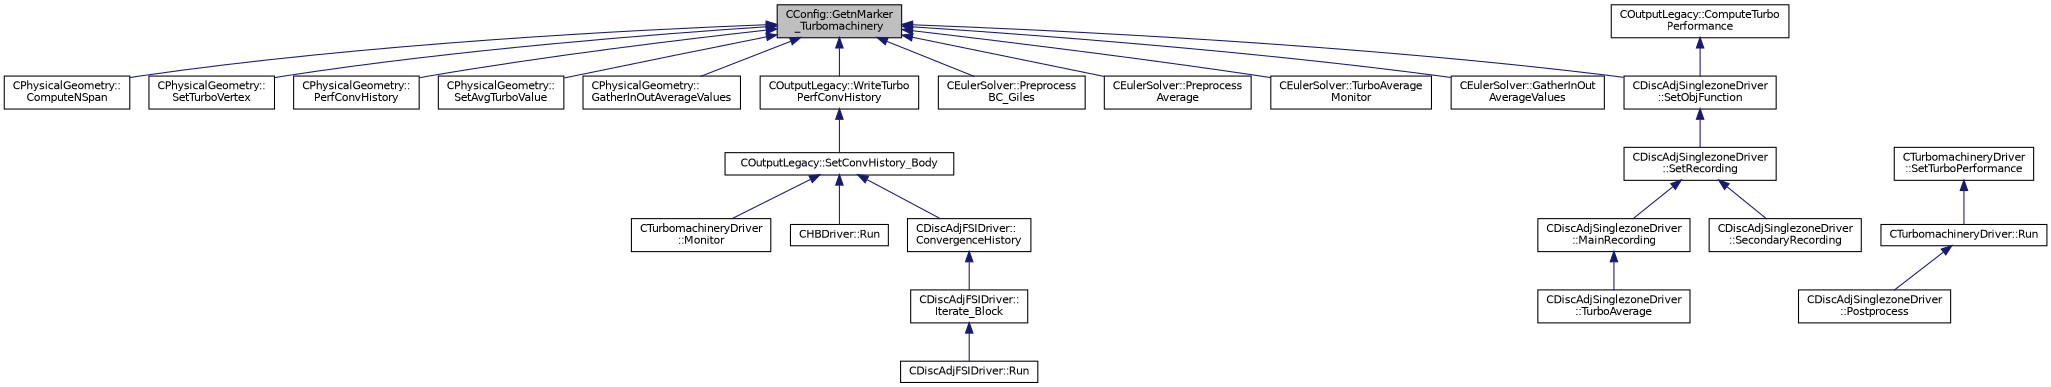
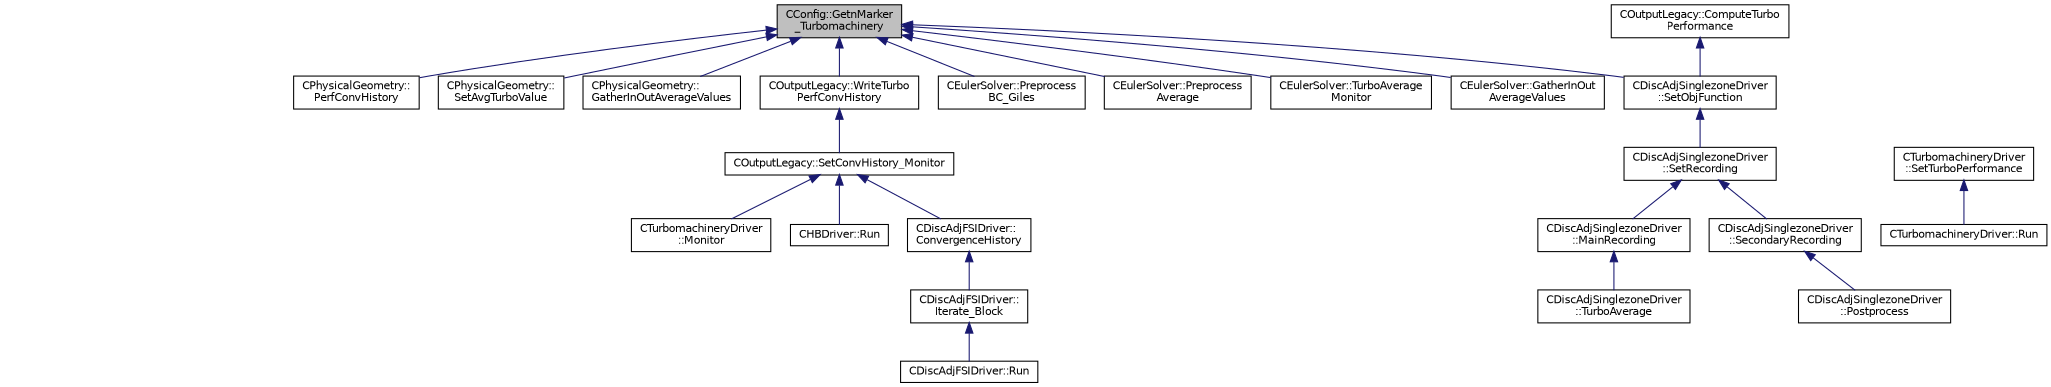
node "CPhysicalGeometry:: ComputeNSpan": removed
node "CPhysicalGeometry:: SetTurboVertex": removed
node "COutputLegacy::SetConvHistory_Body": label "COutputLegacy::SetConvHistory_Body" -> "COutputLegacy::SetConvHistory_Monitor"
edge "CDiscAdjSinglezoneDriver ::Postprocess" -> "CTurbomachineryDriver::Run": now "CDiscAdjSinglezoneDriver ::Postprocess" -> "CDiscAdjSinglezoneDriver ::SecondaryRecording"
